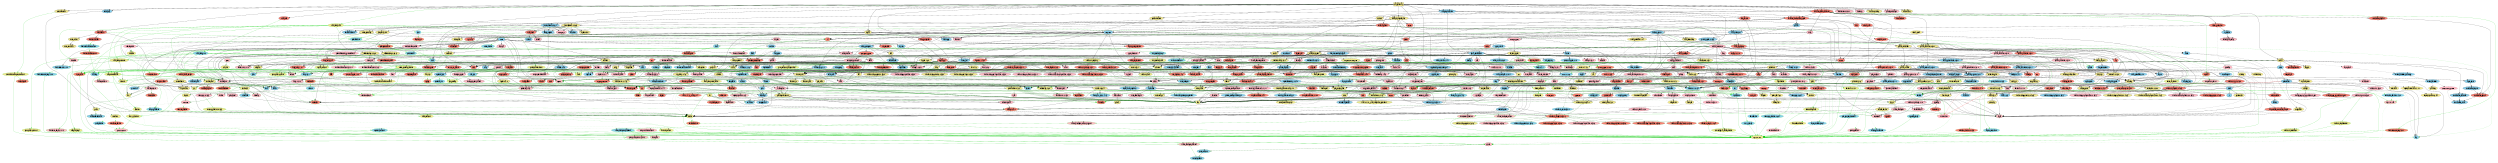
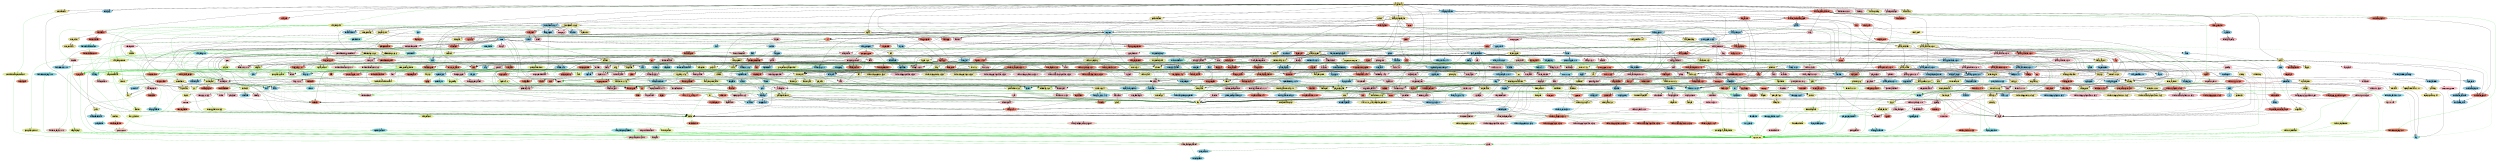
node "rand_pcg": fillcolor skyblue -> salmon
